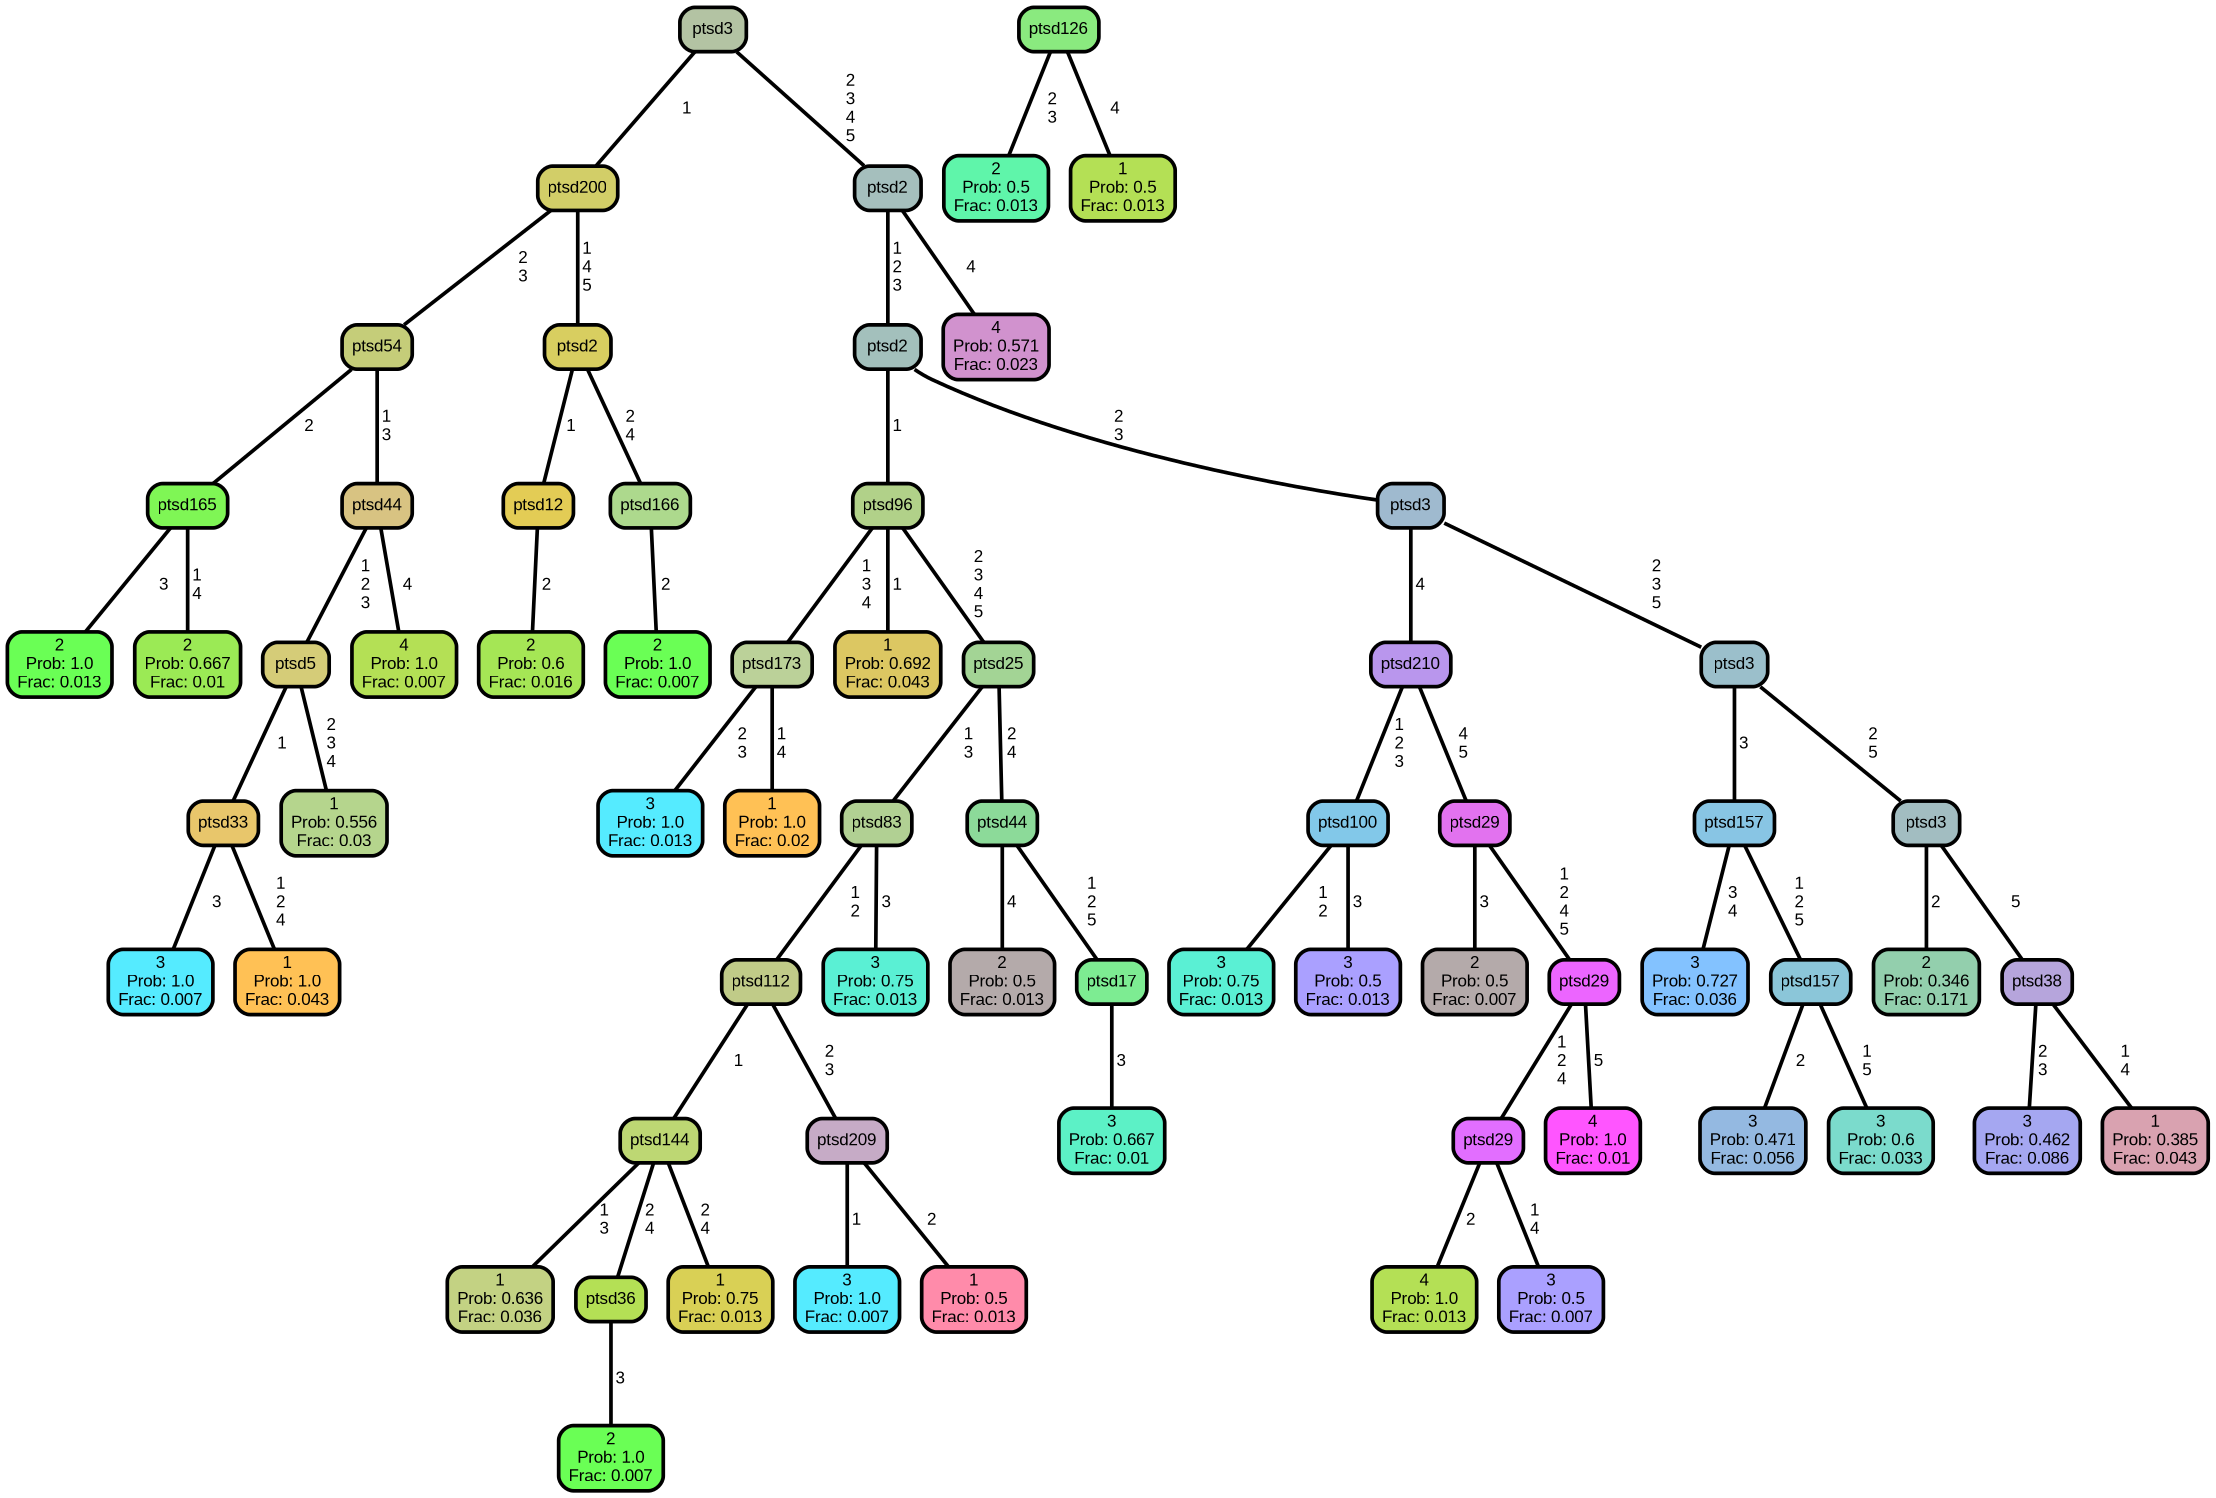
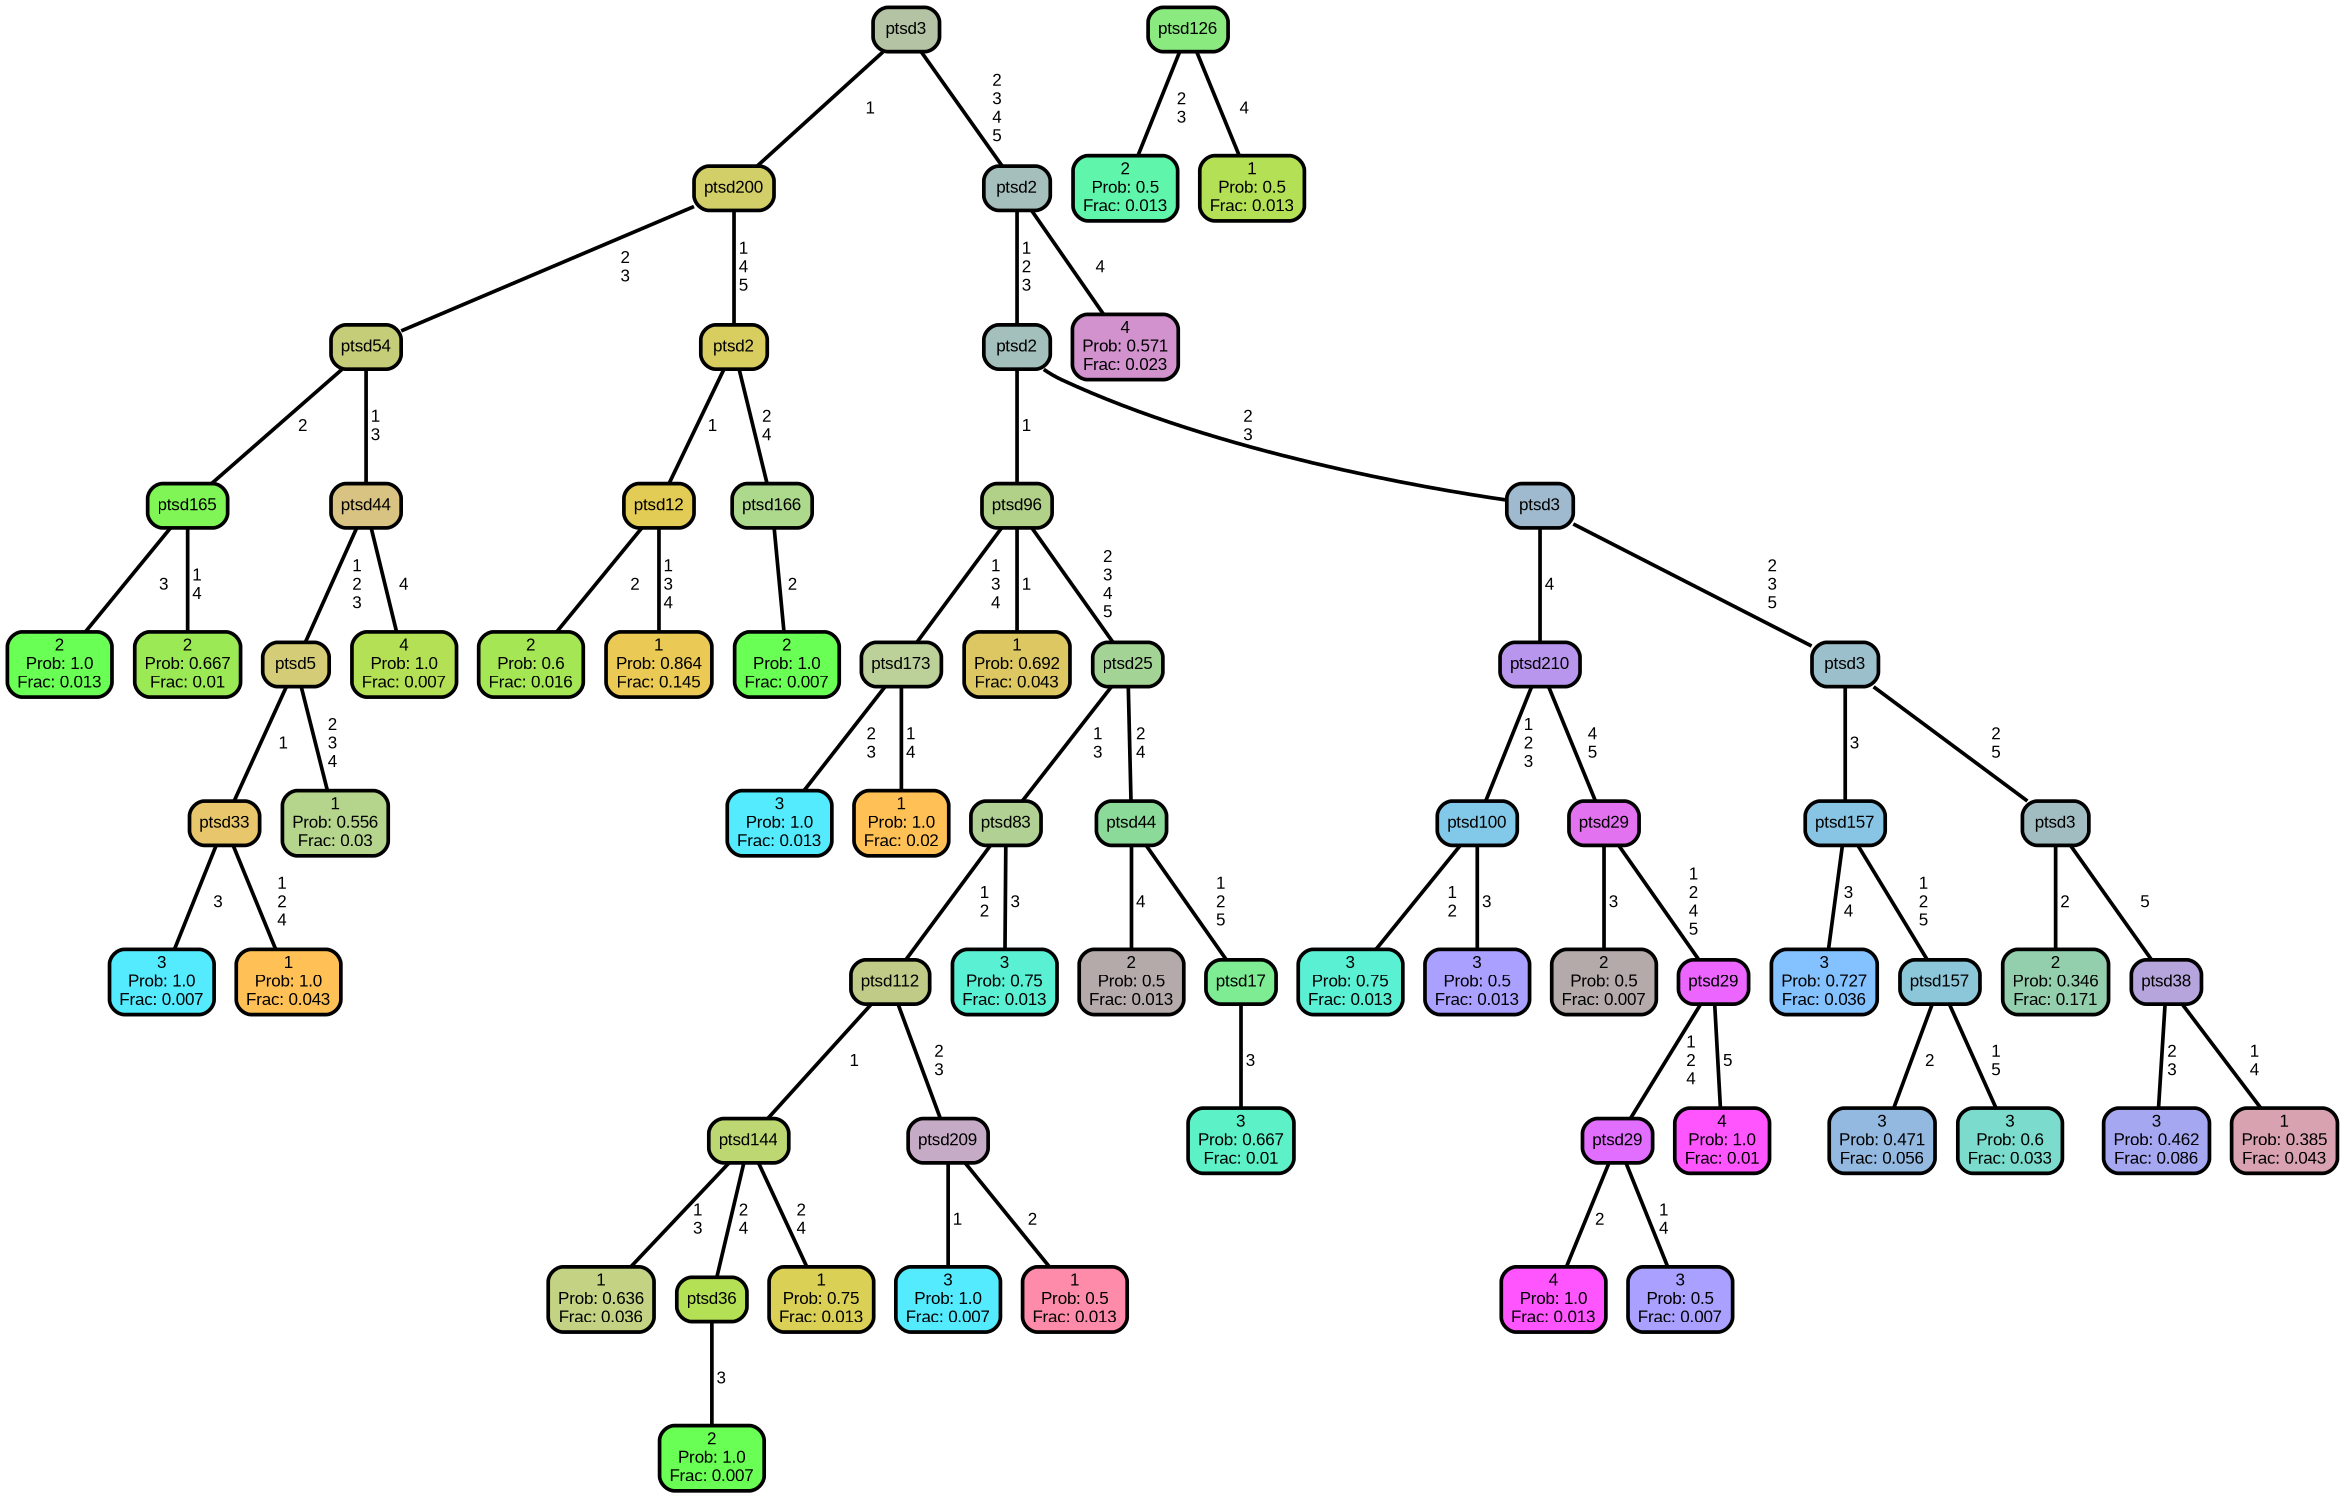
node "1 Prob: 0.864 Frac: 0.145": added
node "4 Prob: 1.0 Frac: 0.013": fillcolor #b4e055 -> #ff55ff
